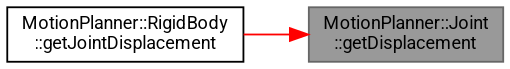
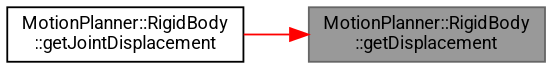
node "MotionPlanner::Joint ::getDisplacement": label "MotionPlanner::Joint ::getDisplacement" -> "MotionPlanner::RigidBody ::getDisplacement"
